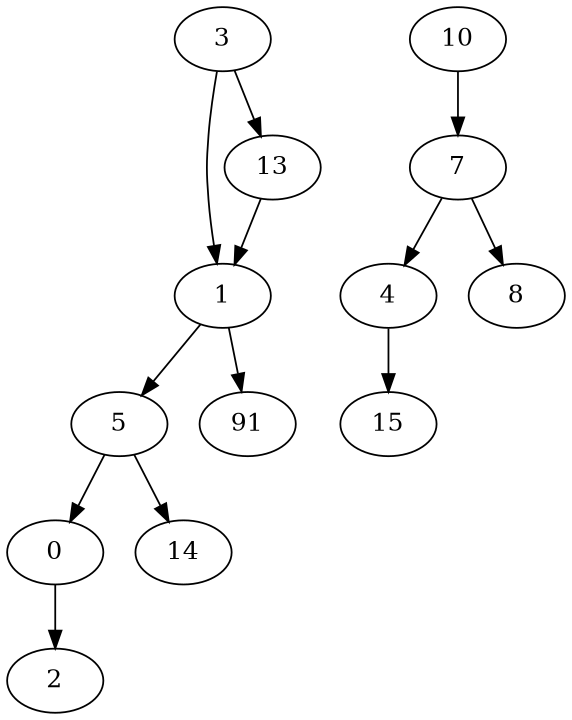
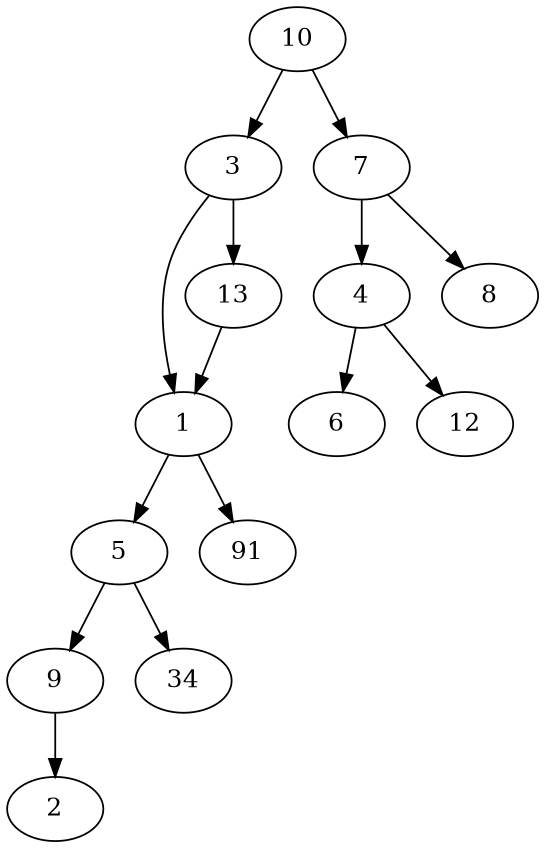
edge "10" -> "3": added
node "6": added
node "15": label "15" -> "12"
node "0": label "0" -> "9"
node "14": label "14" -> "34"
